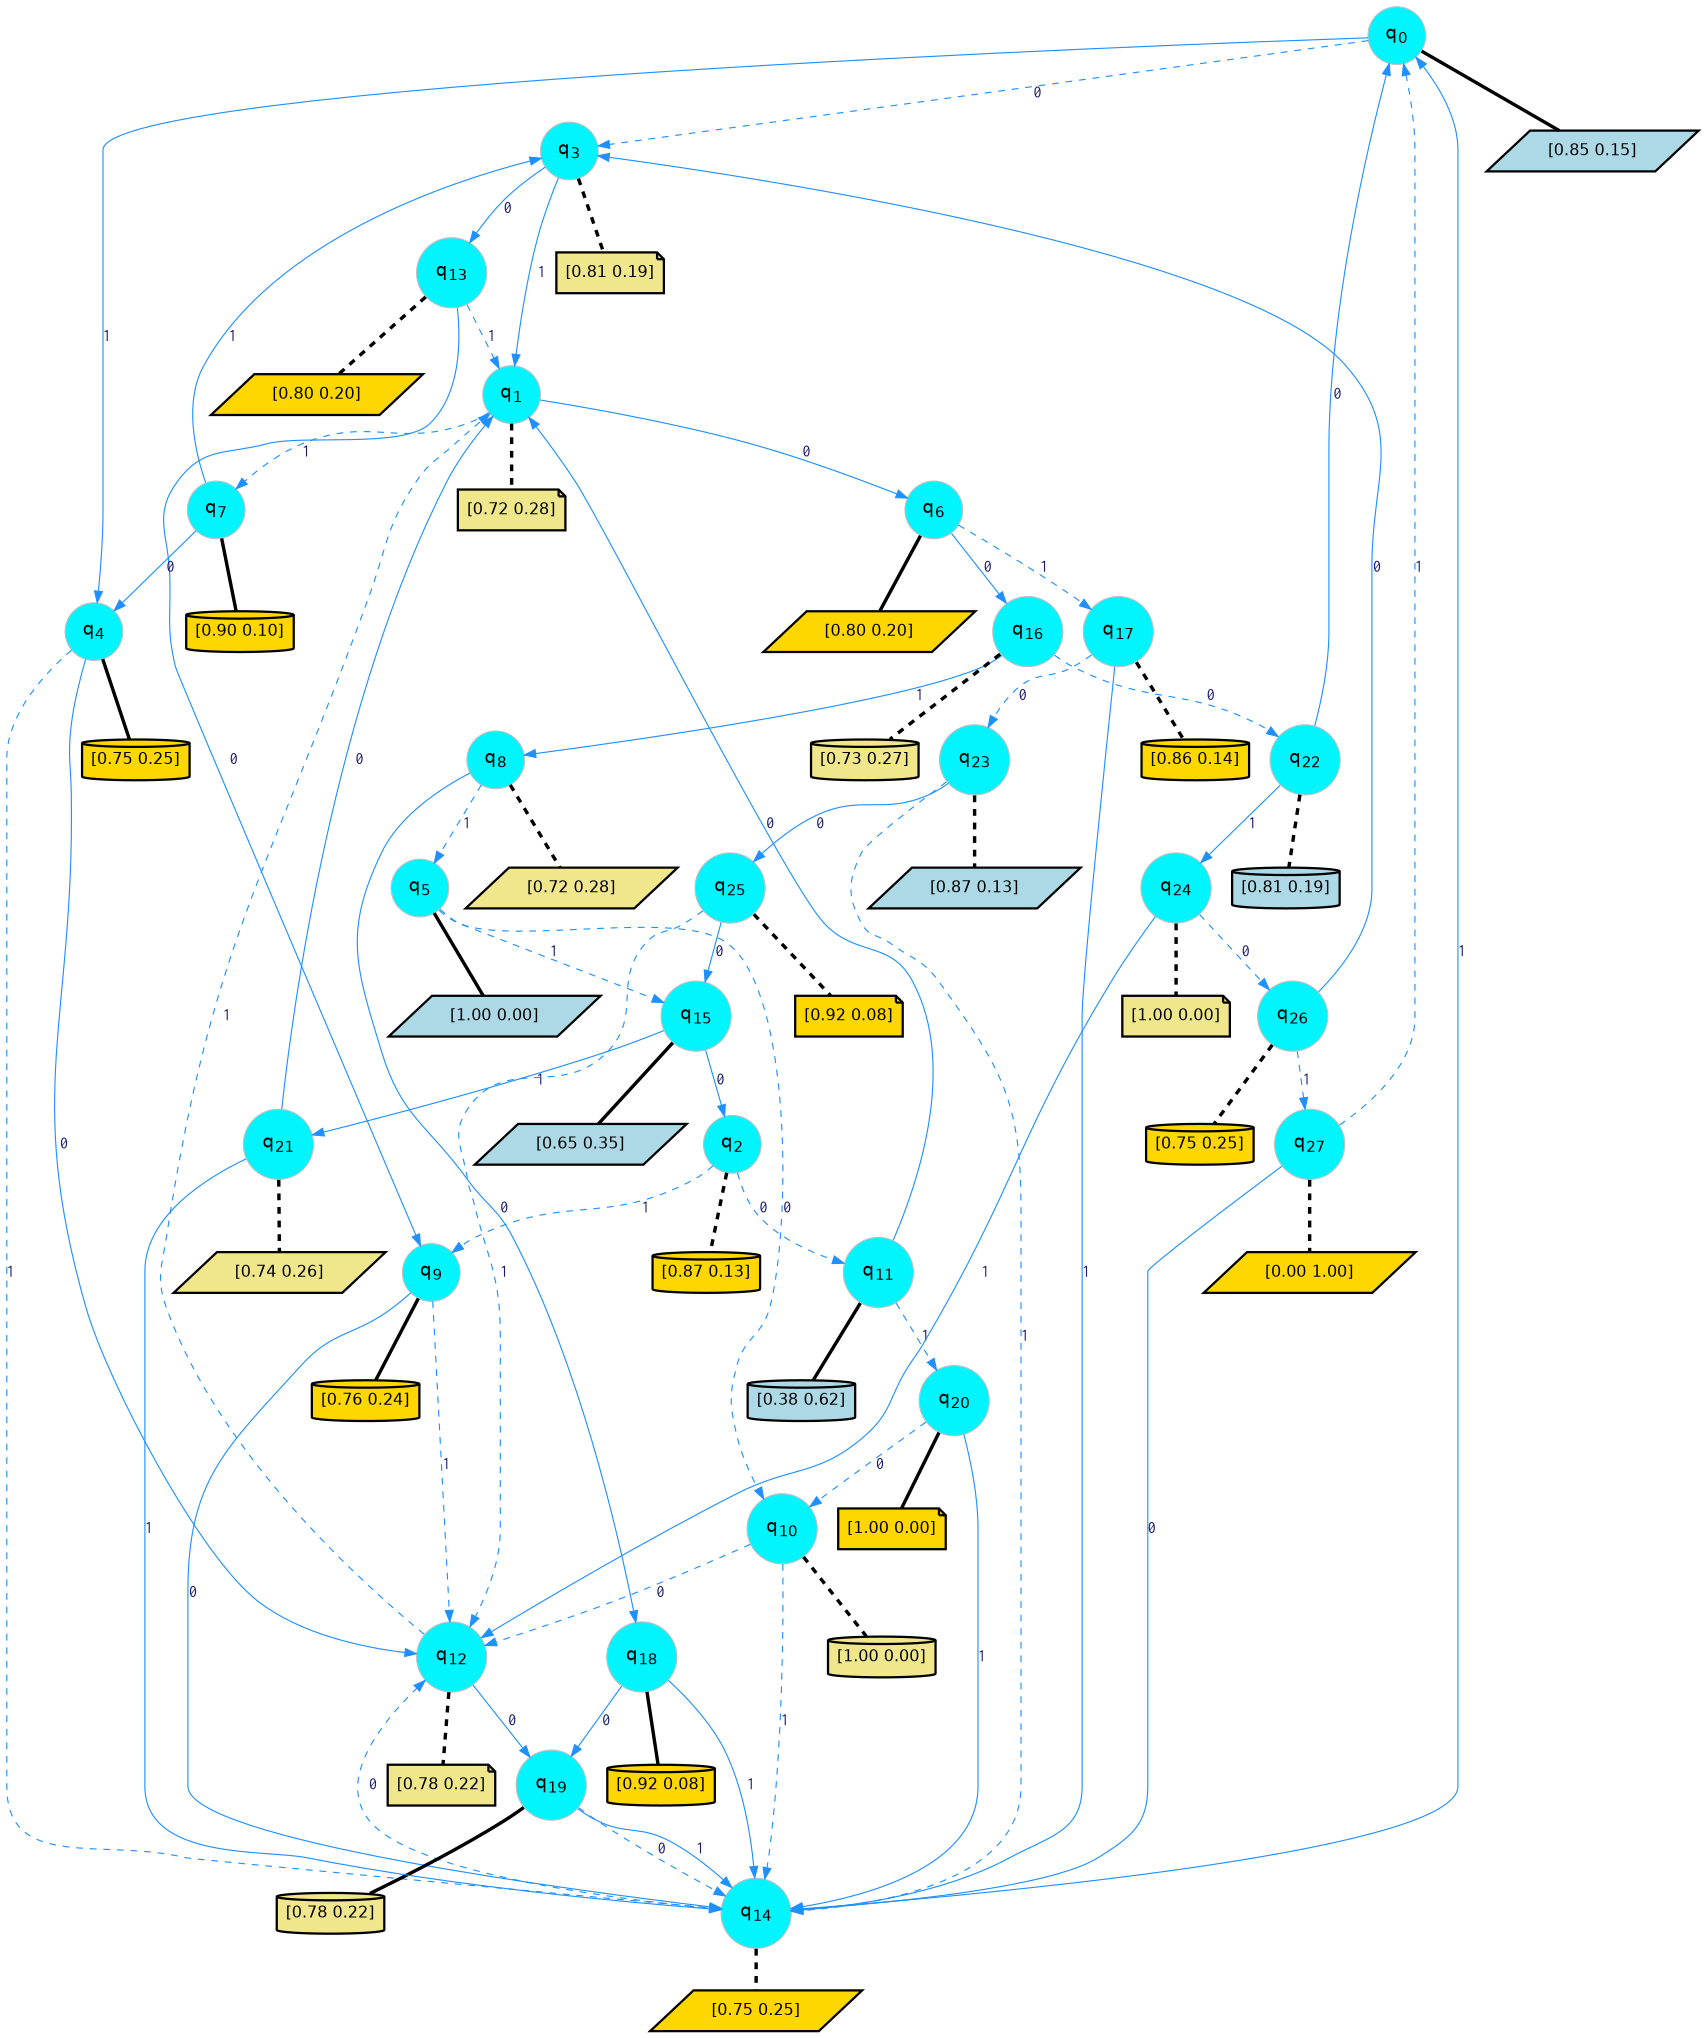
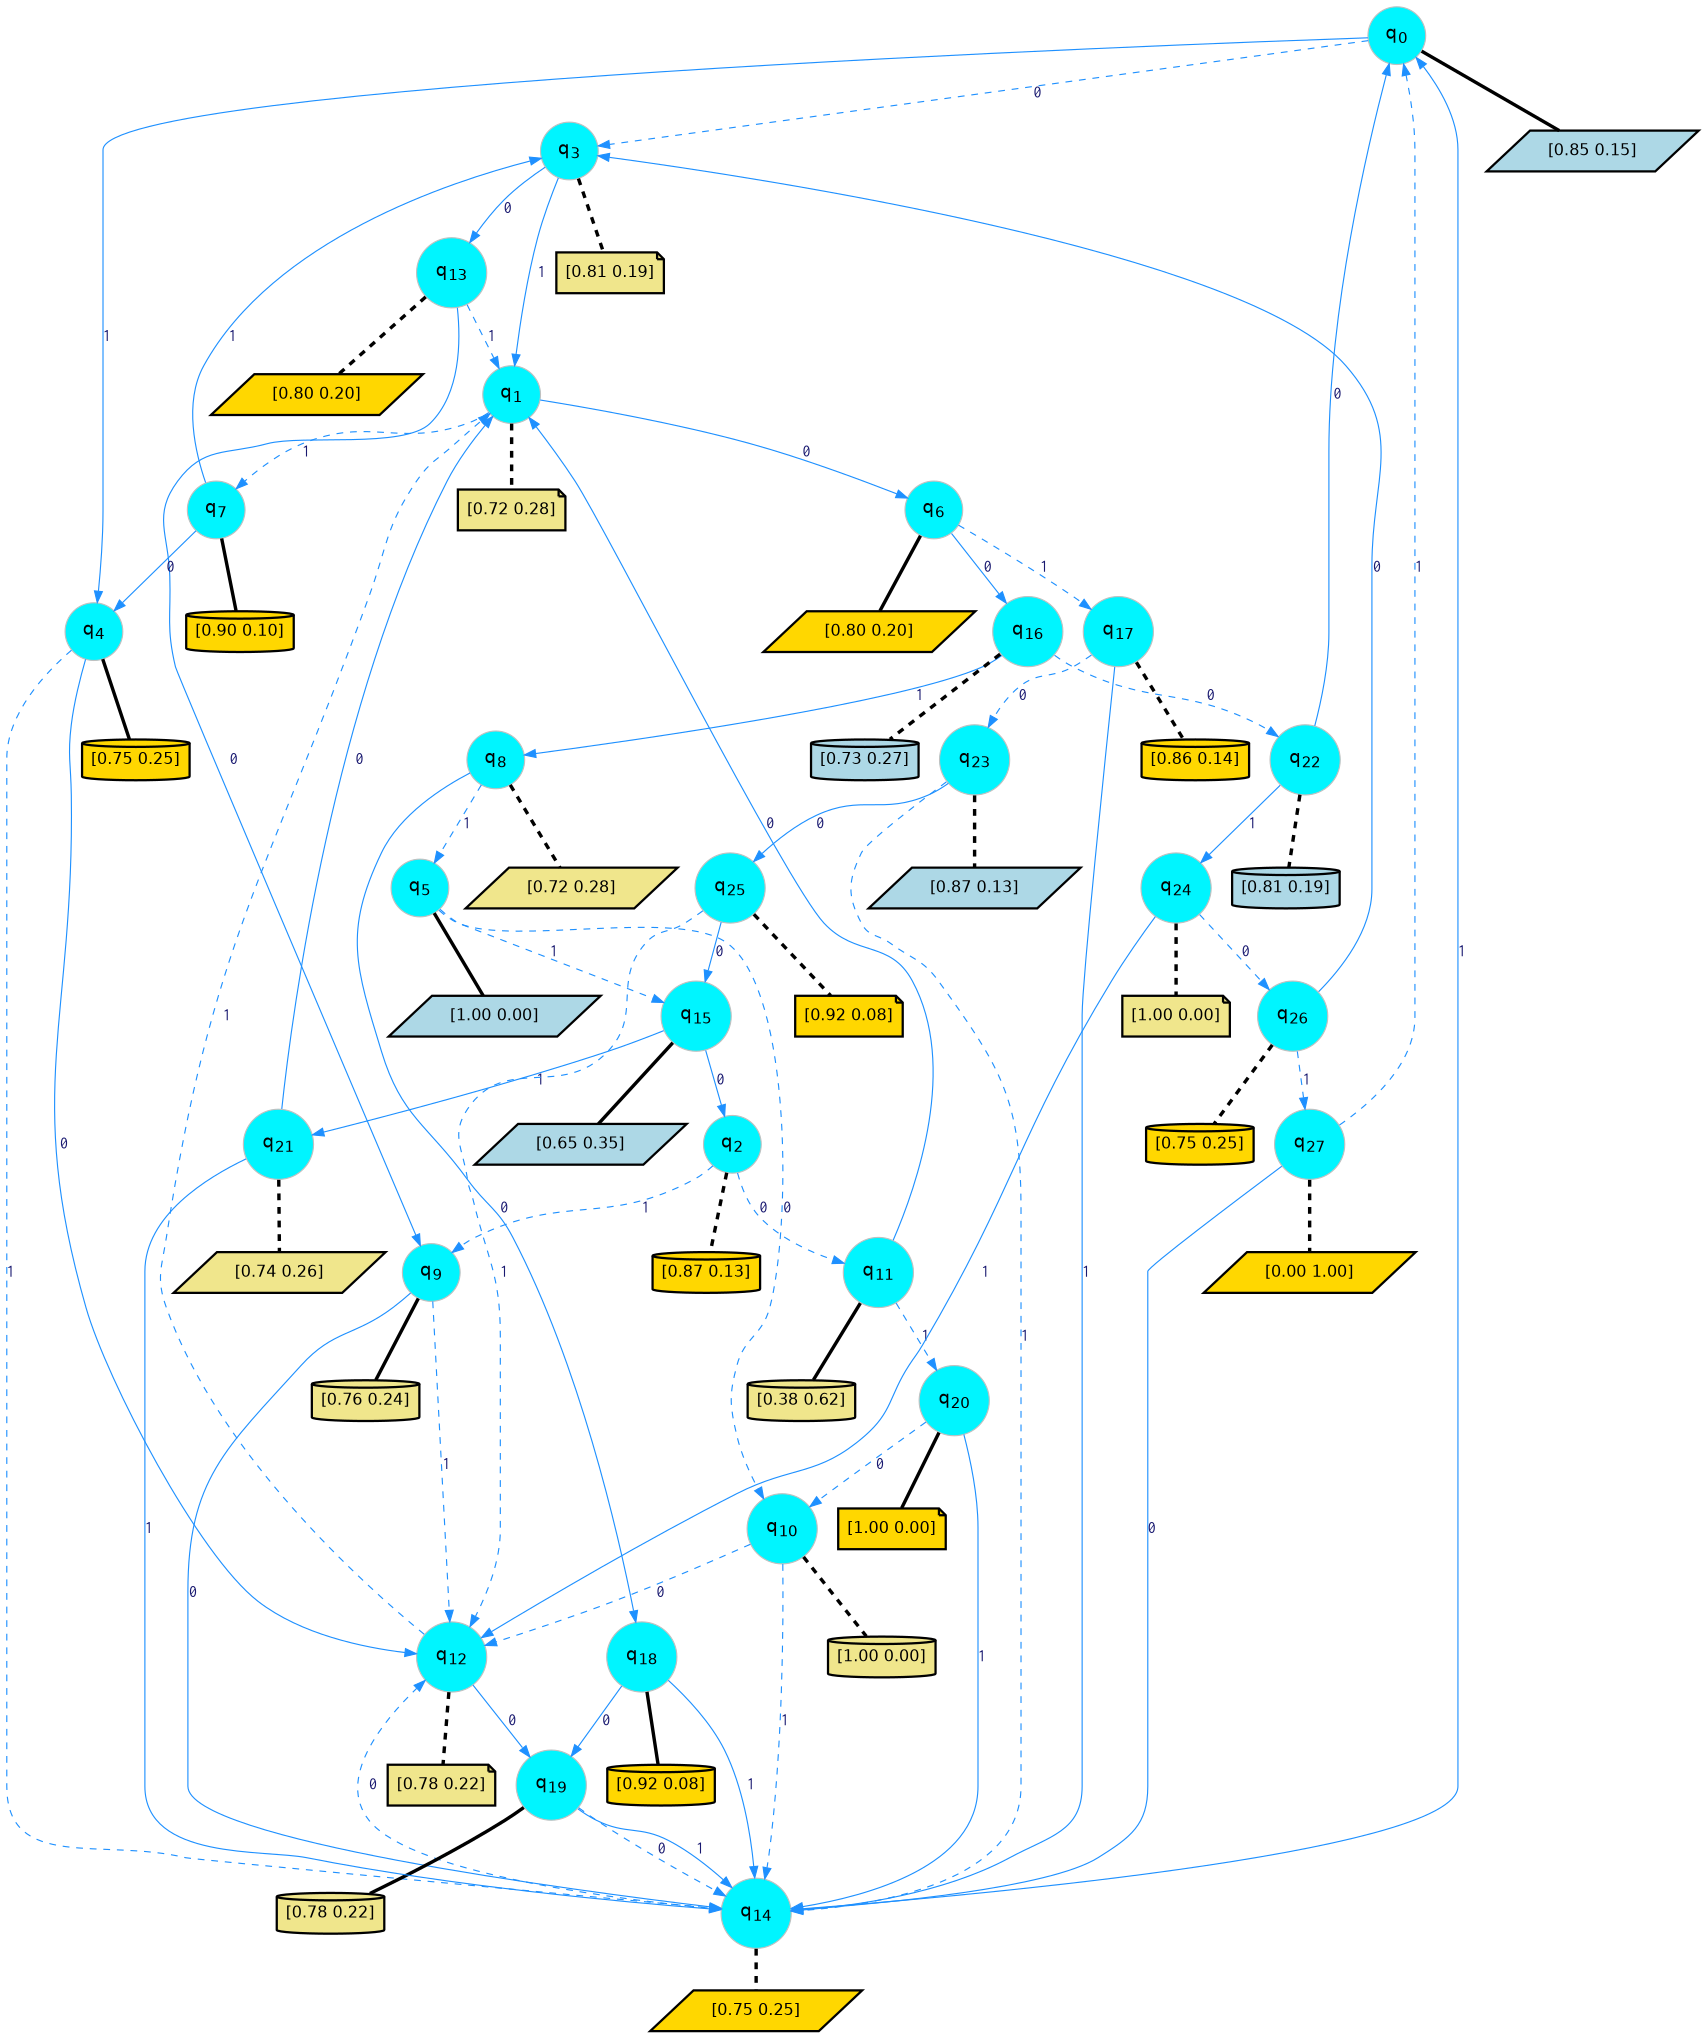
node "[0.73 0.27]": fillcolor khaki -> lightblue
node "[0.76 0.24]": fillcolor gold -> khaki
node "[0.38 0.62]": fillcolor lightblue -> khaki
